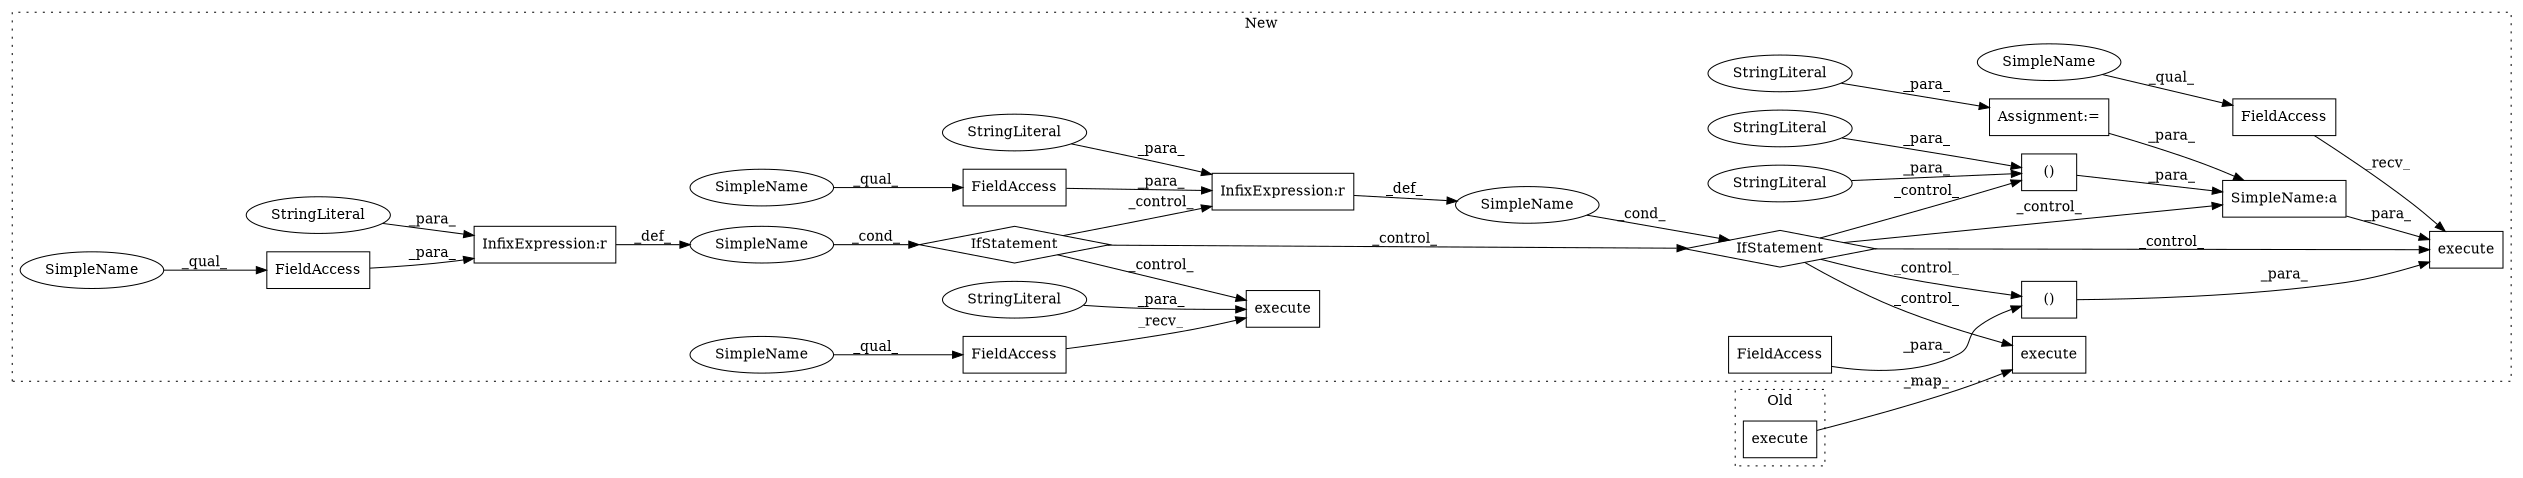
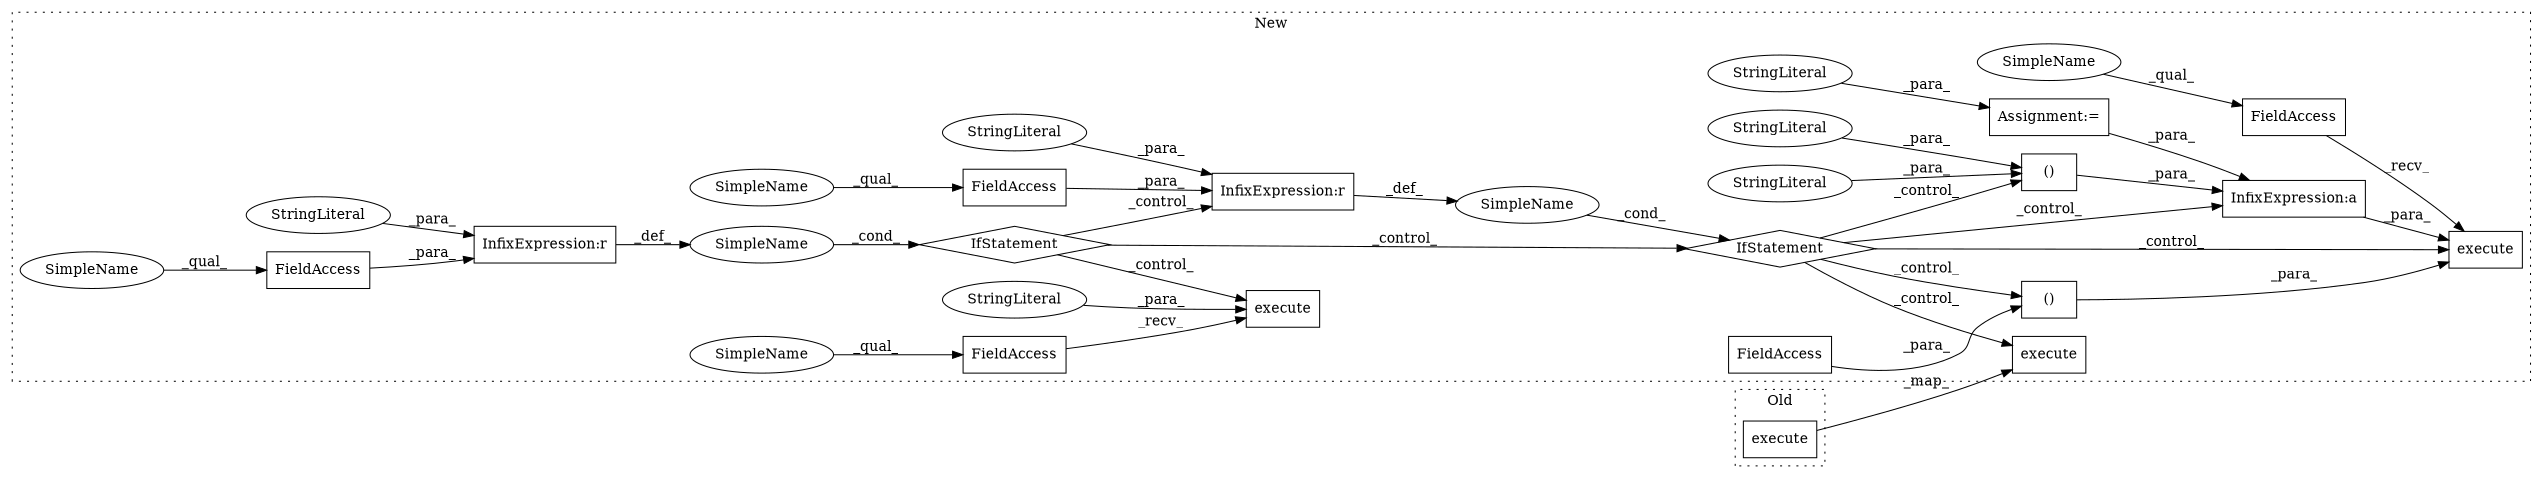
node "SimpleName:a": label "SimpleName:a" -> "InfixExpression:a"
